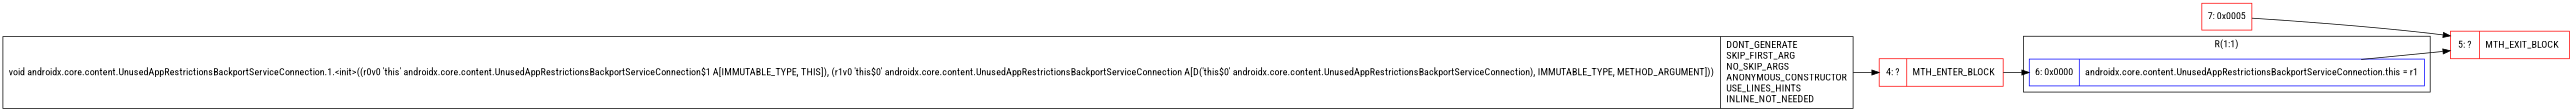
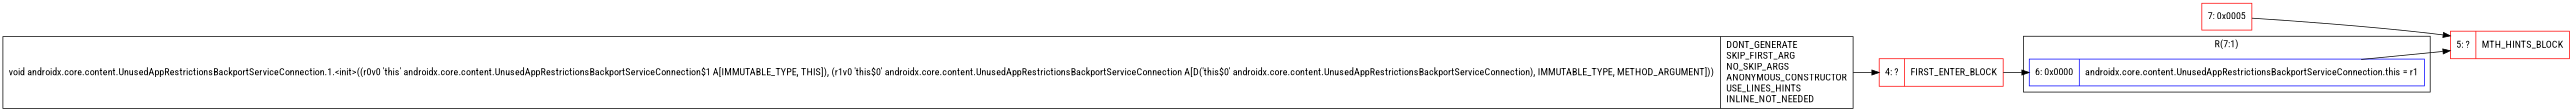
cluster "R(1:1)": label "R(1:1)" -> "R(7:1)"
node "5: ?": text "MTH_EXIT_BLOCK" -> "MTH_HINTS_BLOCK"
node "4: ?": text "MTH_ENTER_BLOCK" -> "FIRST_ENTER_BLOCK"
